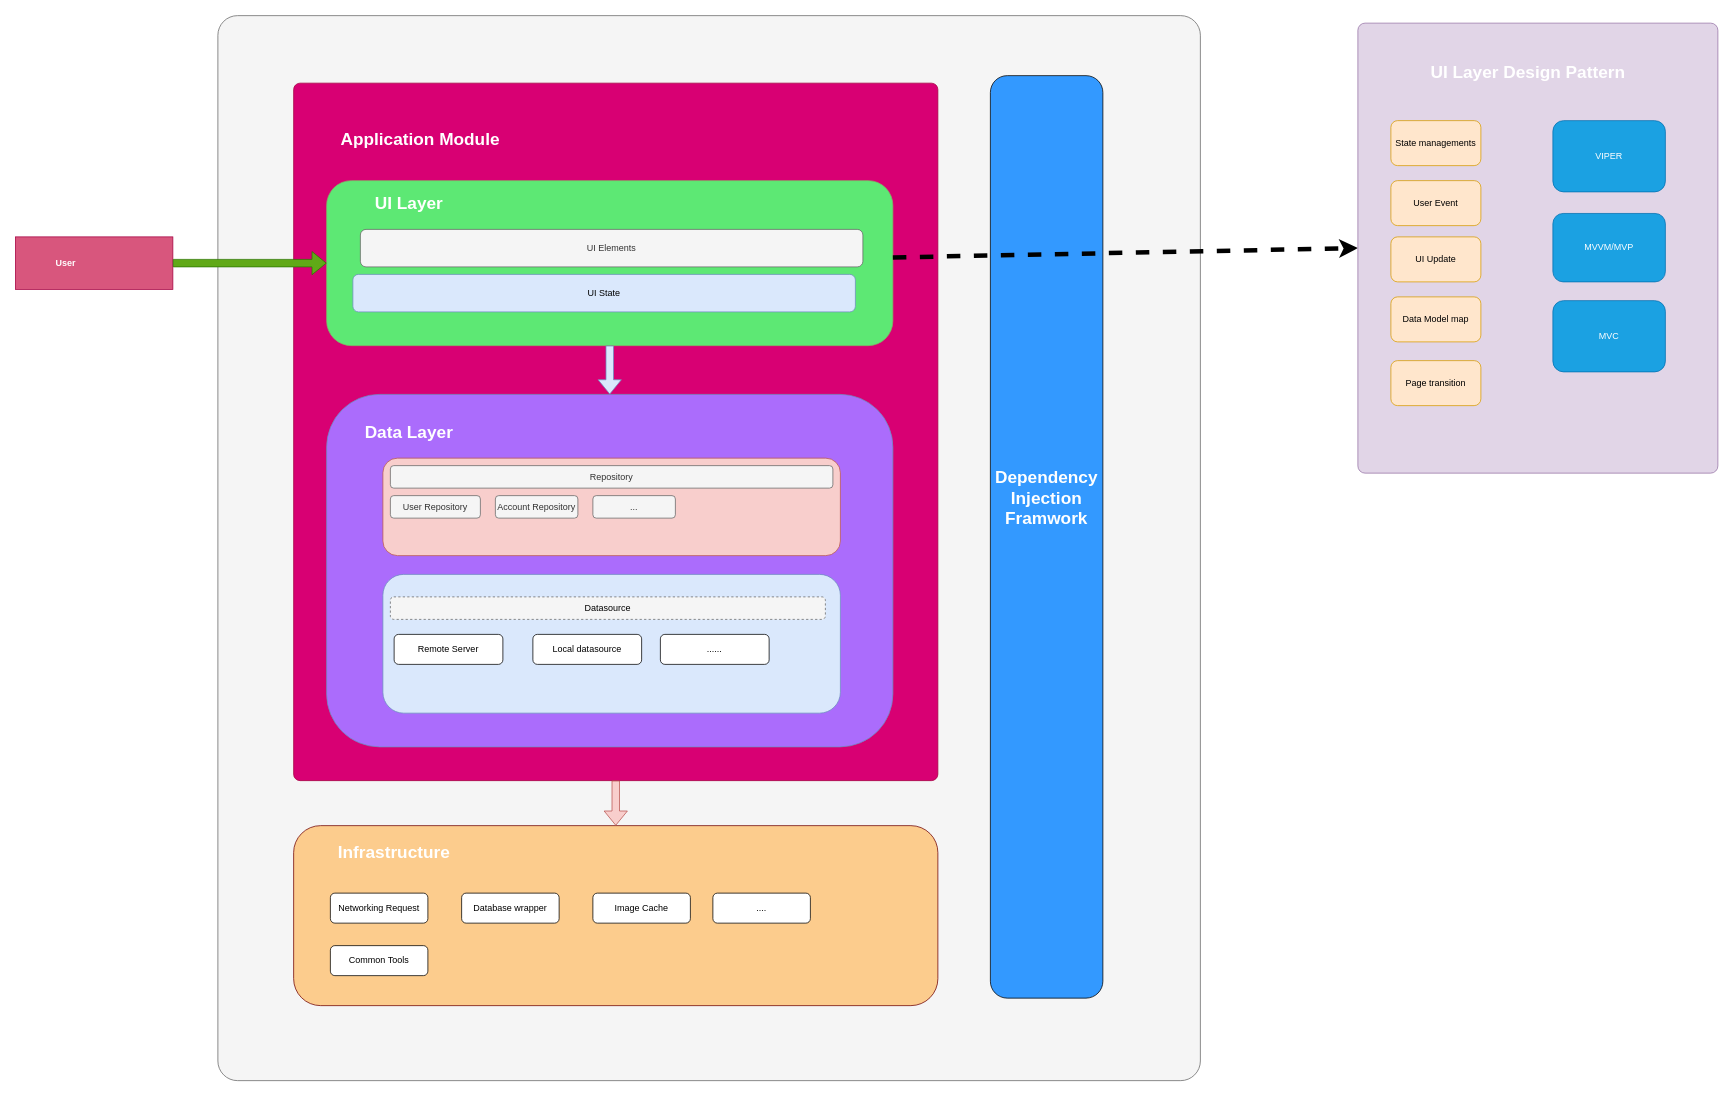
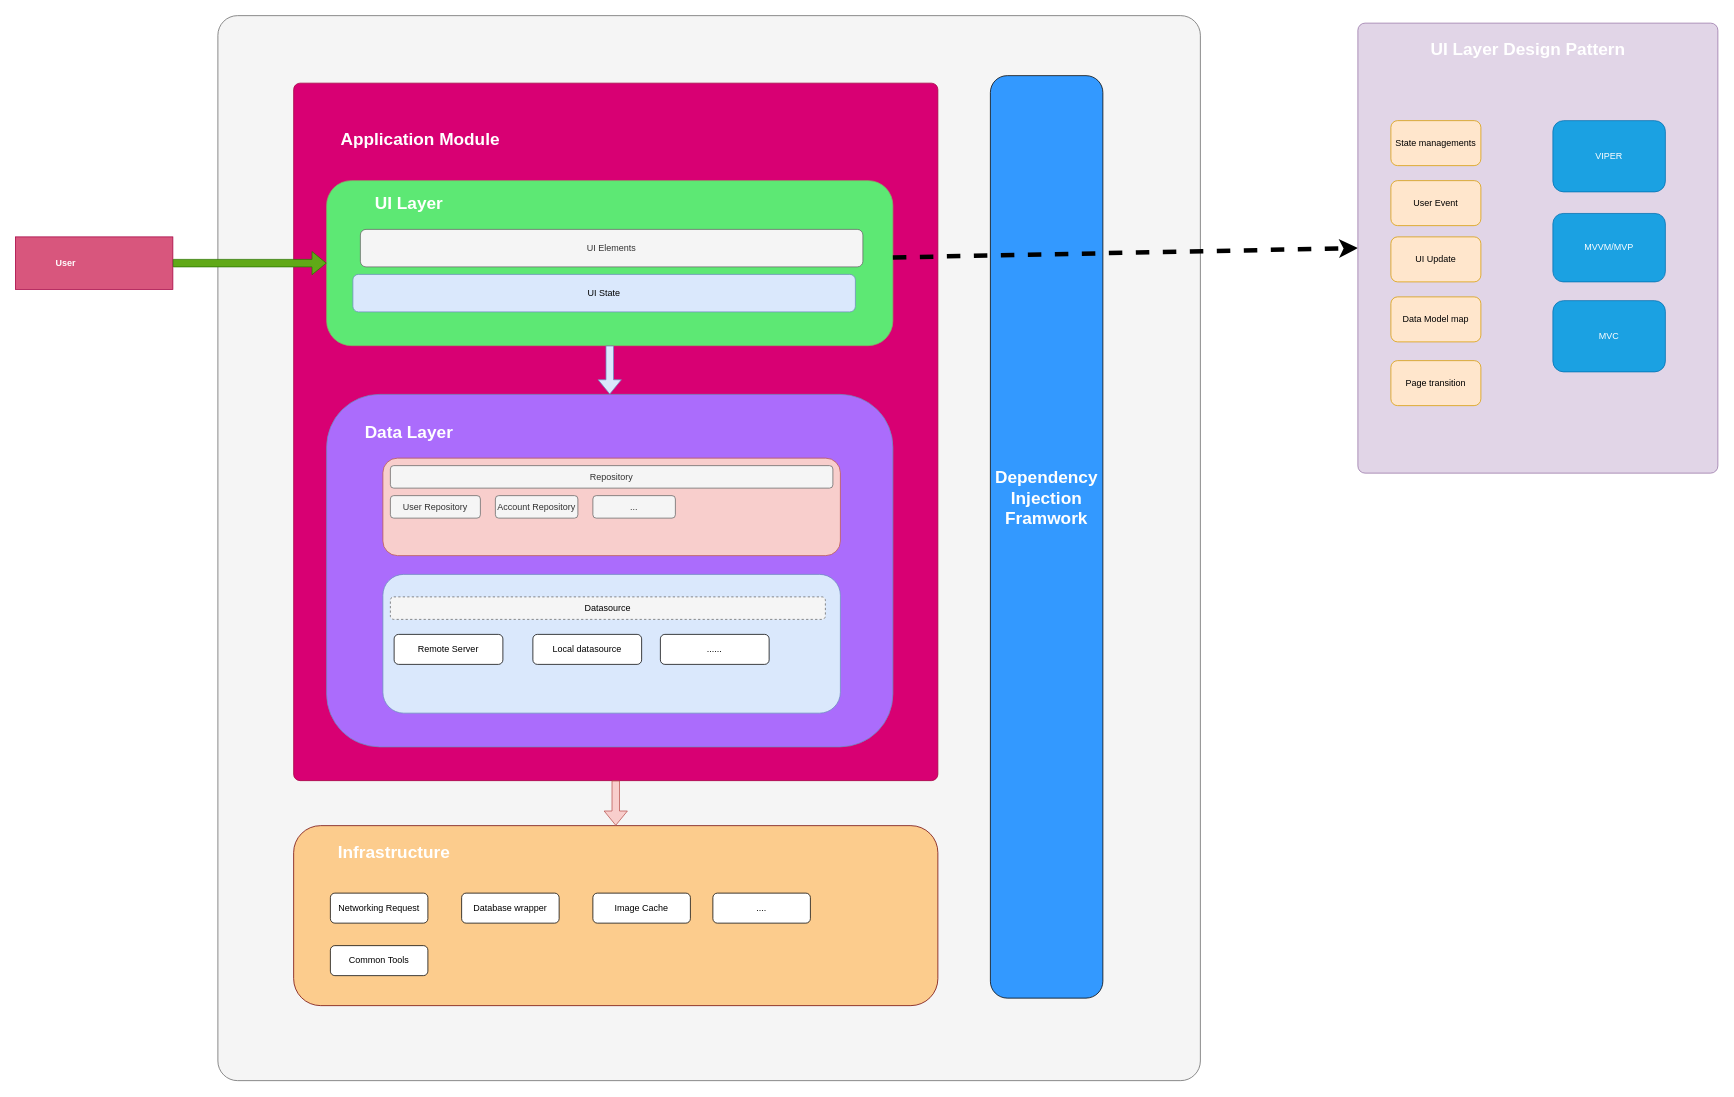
node "UI Layer Design Pattern": moved (1528, 72) -> (1528, 49)
